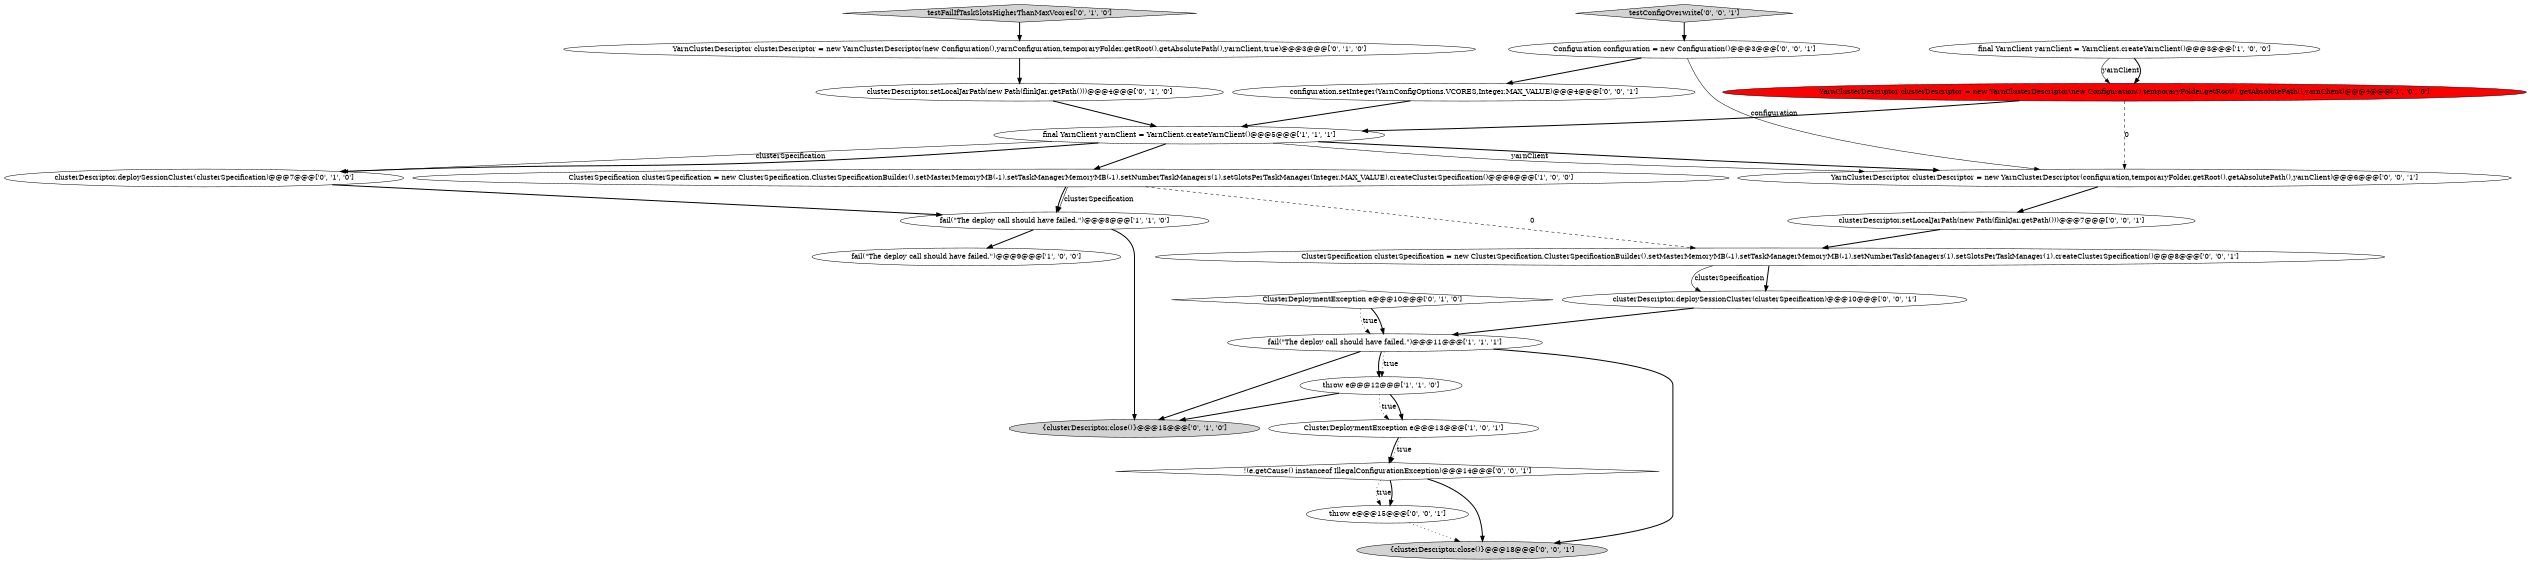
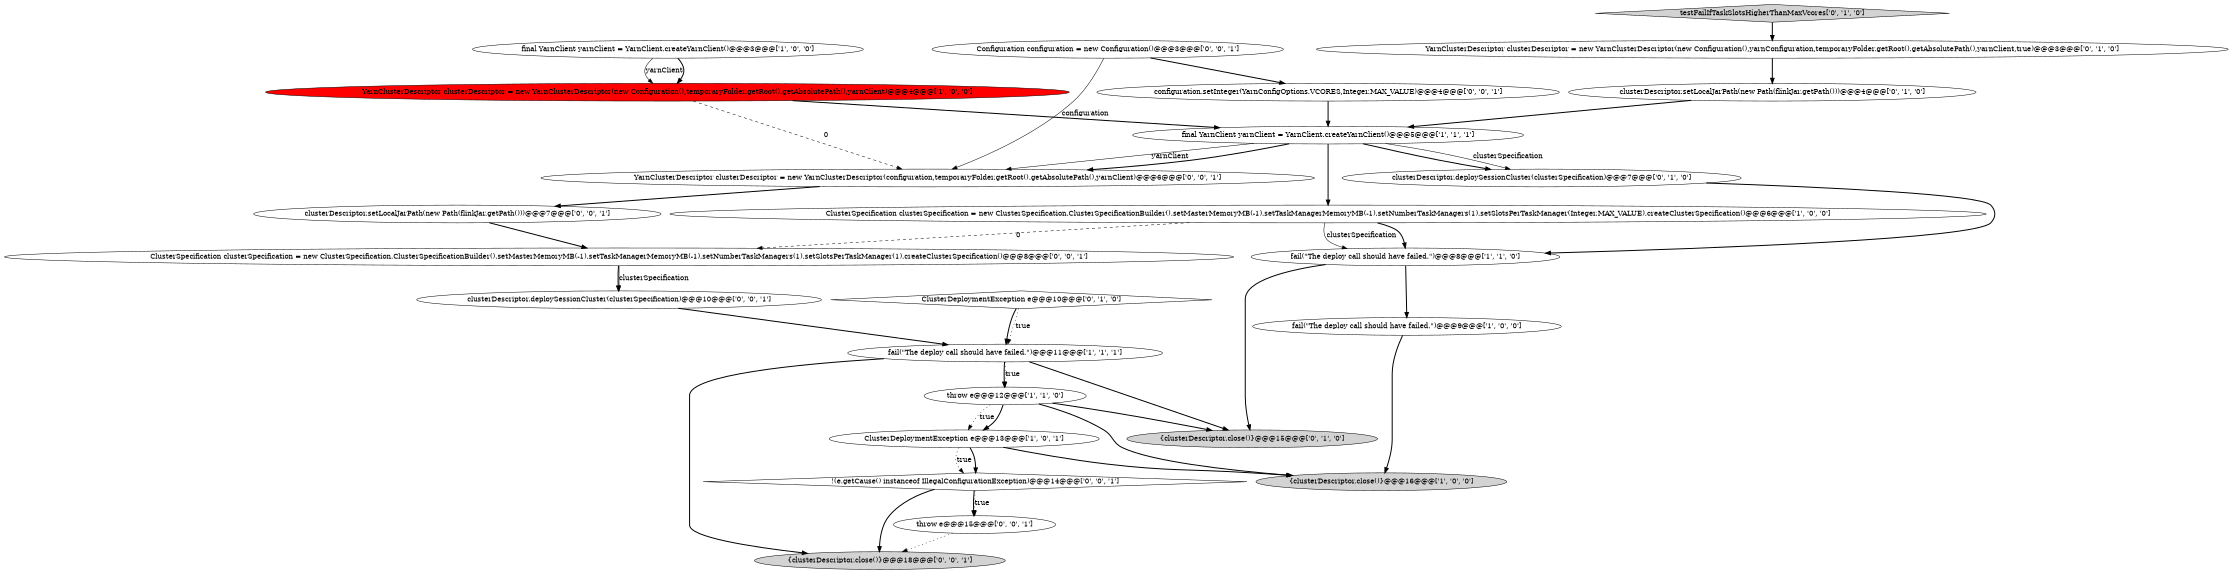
node "testConfigOverwrite['0', '0', '1']": removed
node "{clusterDescriptor.close()}@@@16@@@['1', '0', '0']": added
